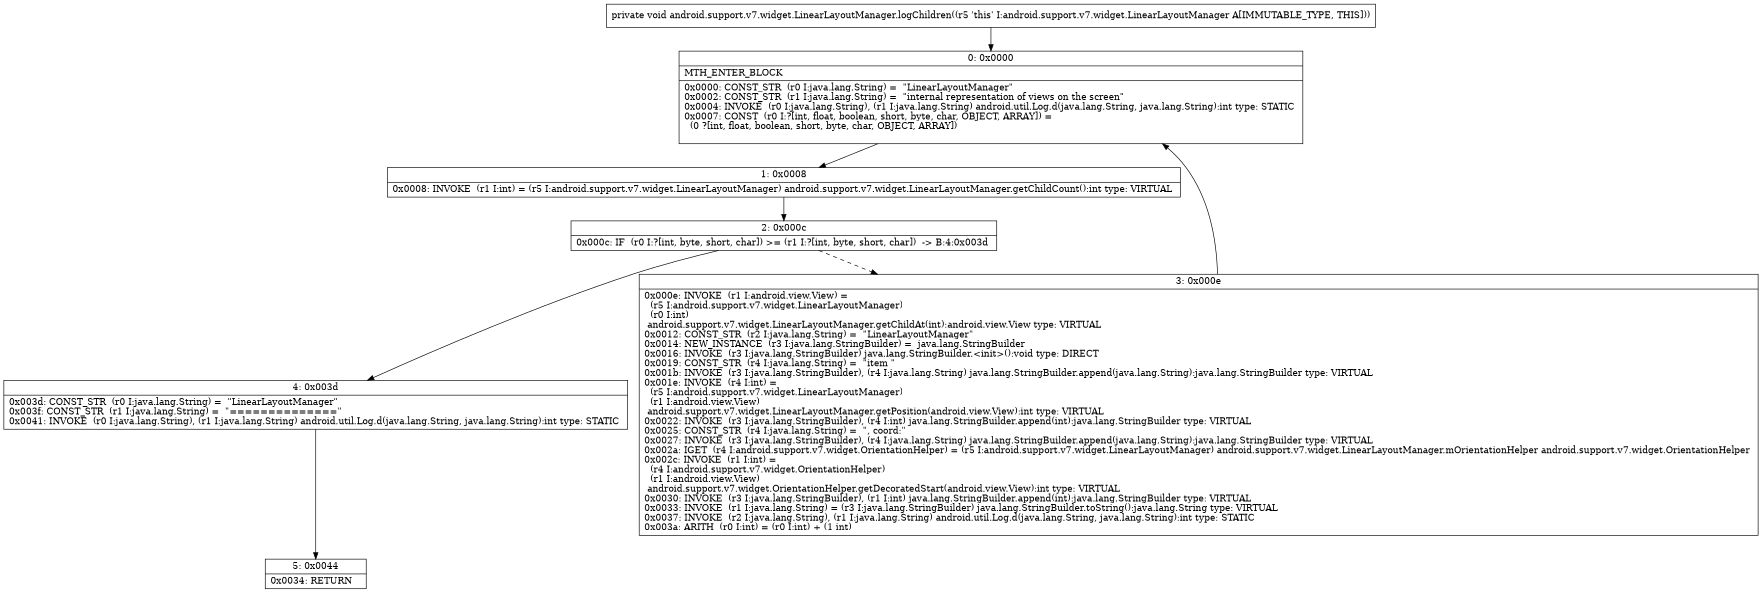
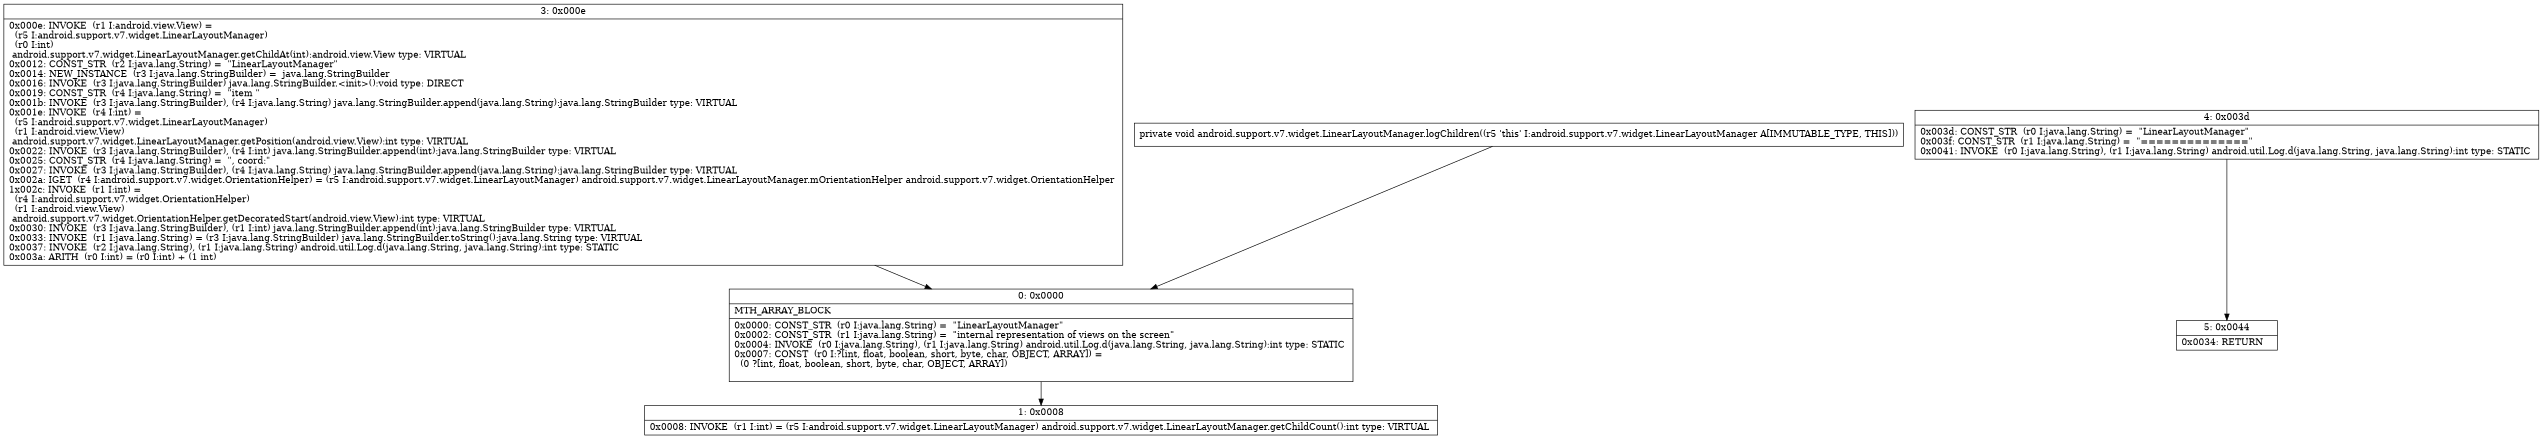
node "0: 0x0000": text "MTH_ENTER_BLOCK" -> "MTH_ARRAY_BLOCK"
node "2: 0x000c": removed
node "3: 0x000e": text "0x002c: INVOKE  (r1 I:int) =" -> "1x002c: INVOKE  (r1 I:int) ="
